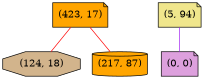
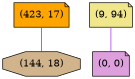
node "(5, 94)": label "(5, 94)" -> "(9, 94)"
node "(124, 18)": label "(124, 18)" -> "(144, 18)"
node "(217, 87)": removed
